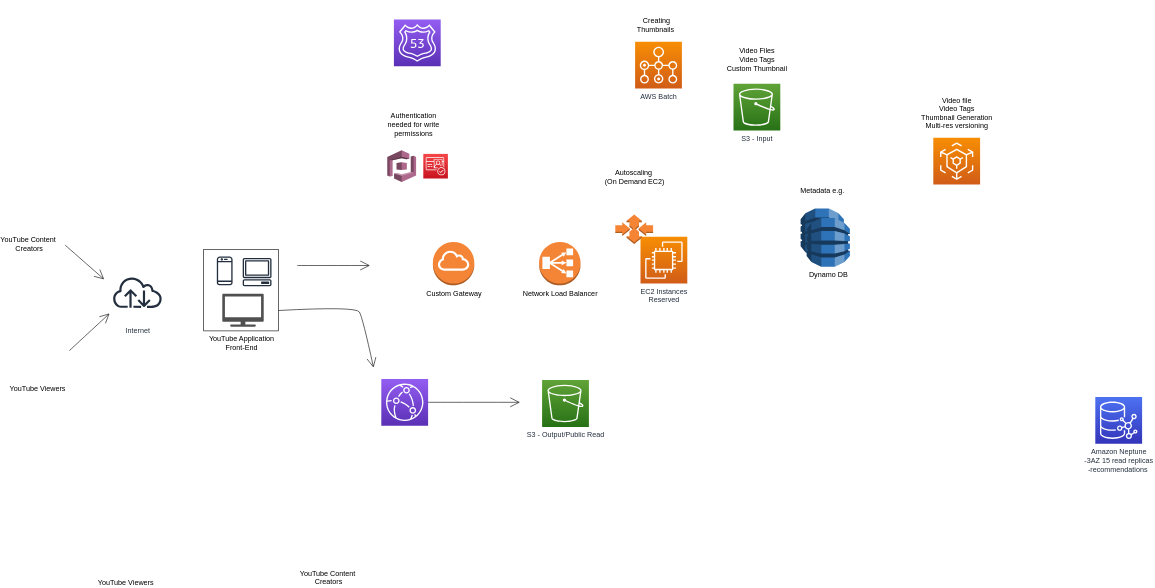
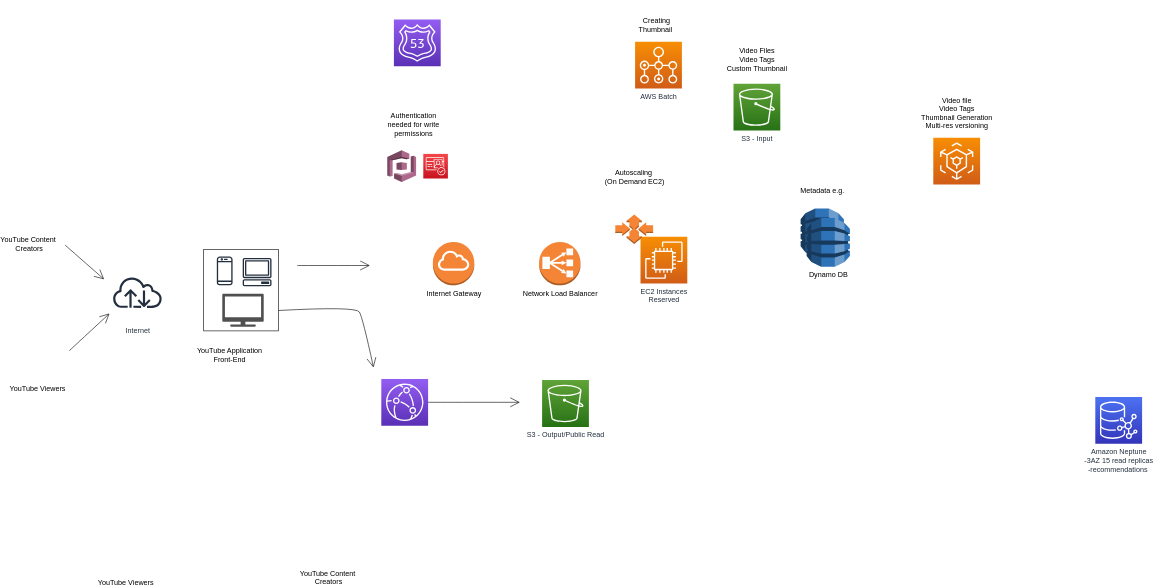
node "Creating Thumbnails": label "Creating Thumbnails" -> "Creating Thumbnail"
node "Custom Gateway": label "Custom Gateway" -> "Internet Gateway"
node "YouTube Application Front-End": moved (241, 343) -> (229, 355)
